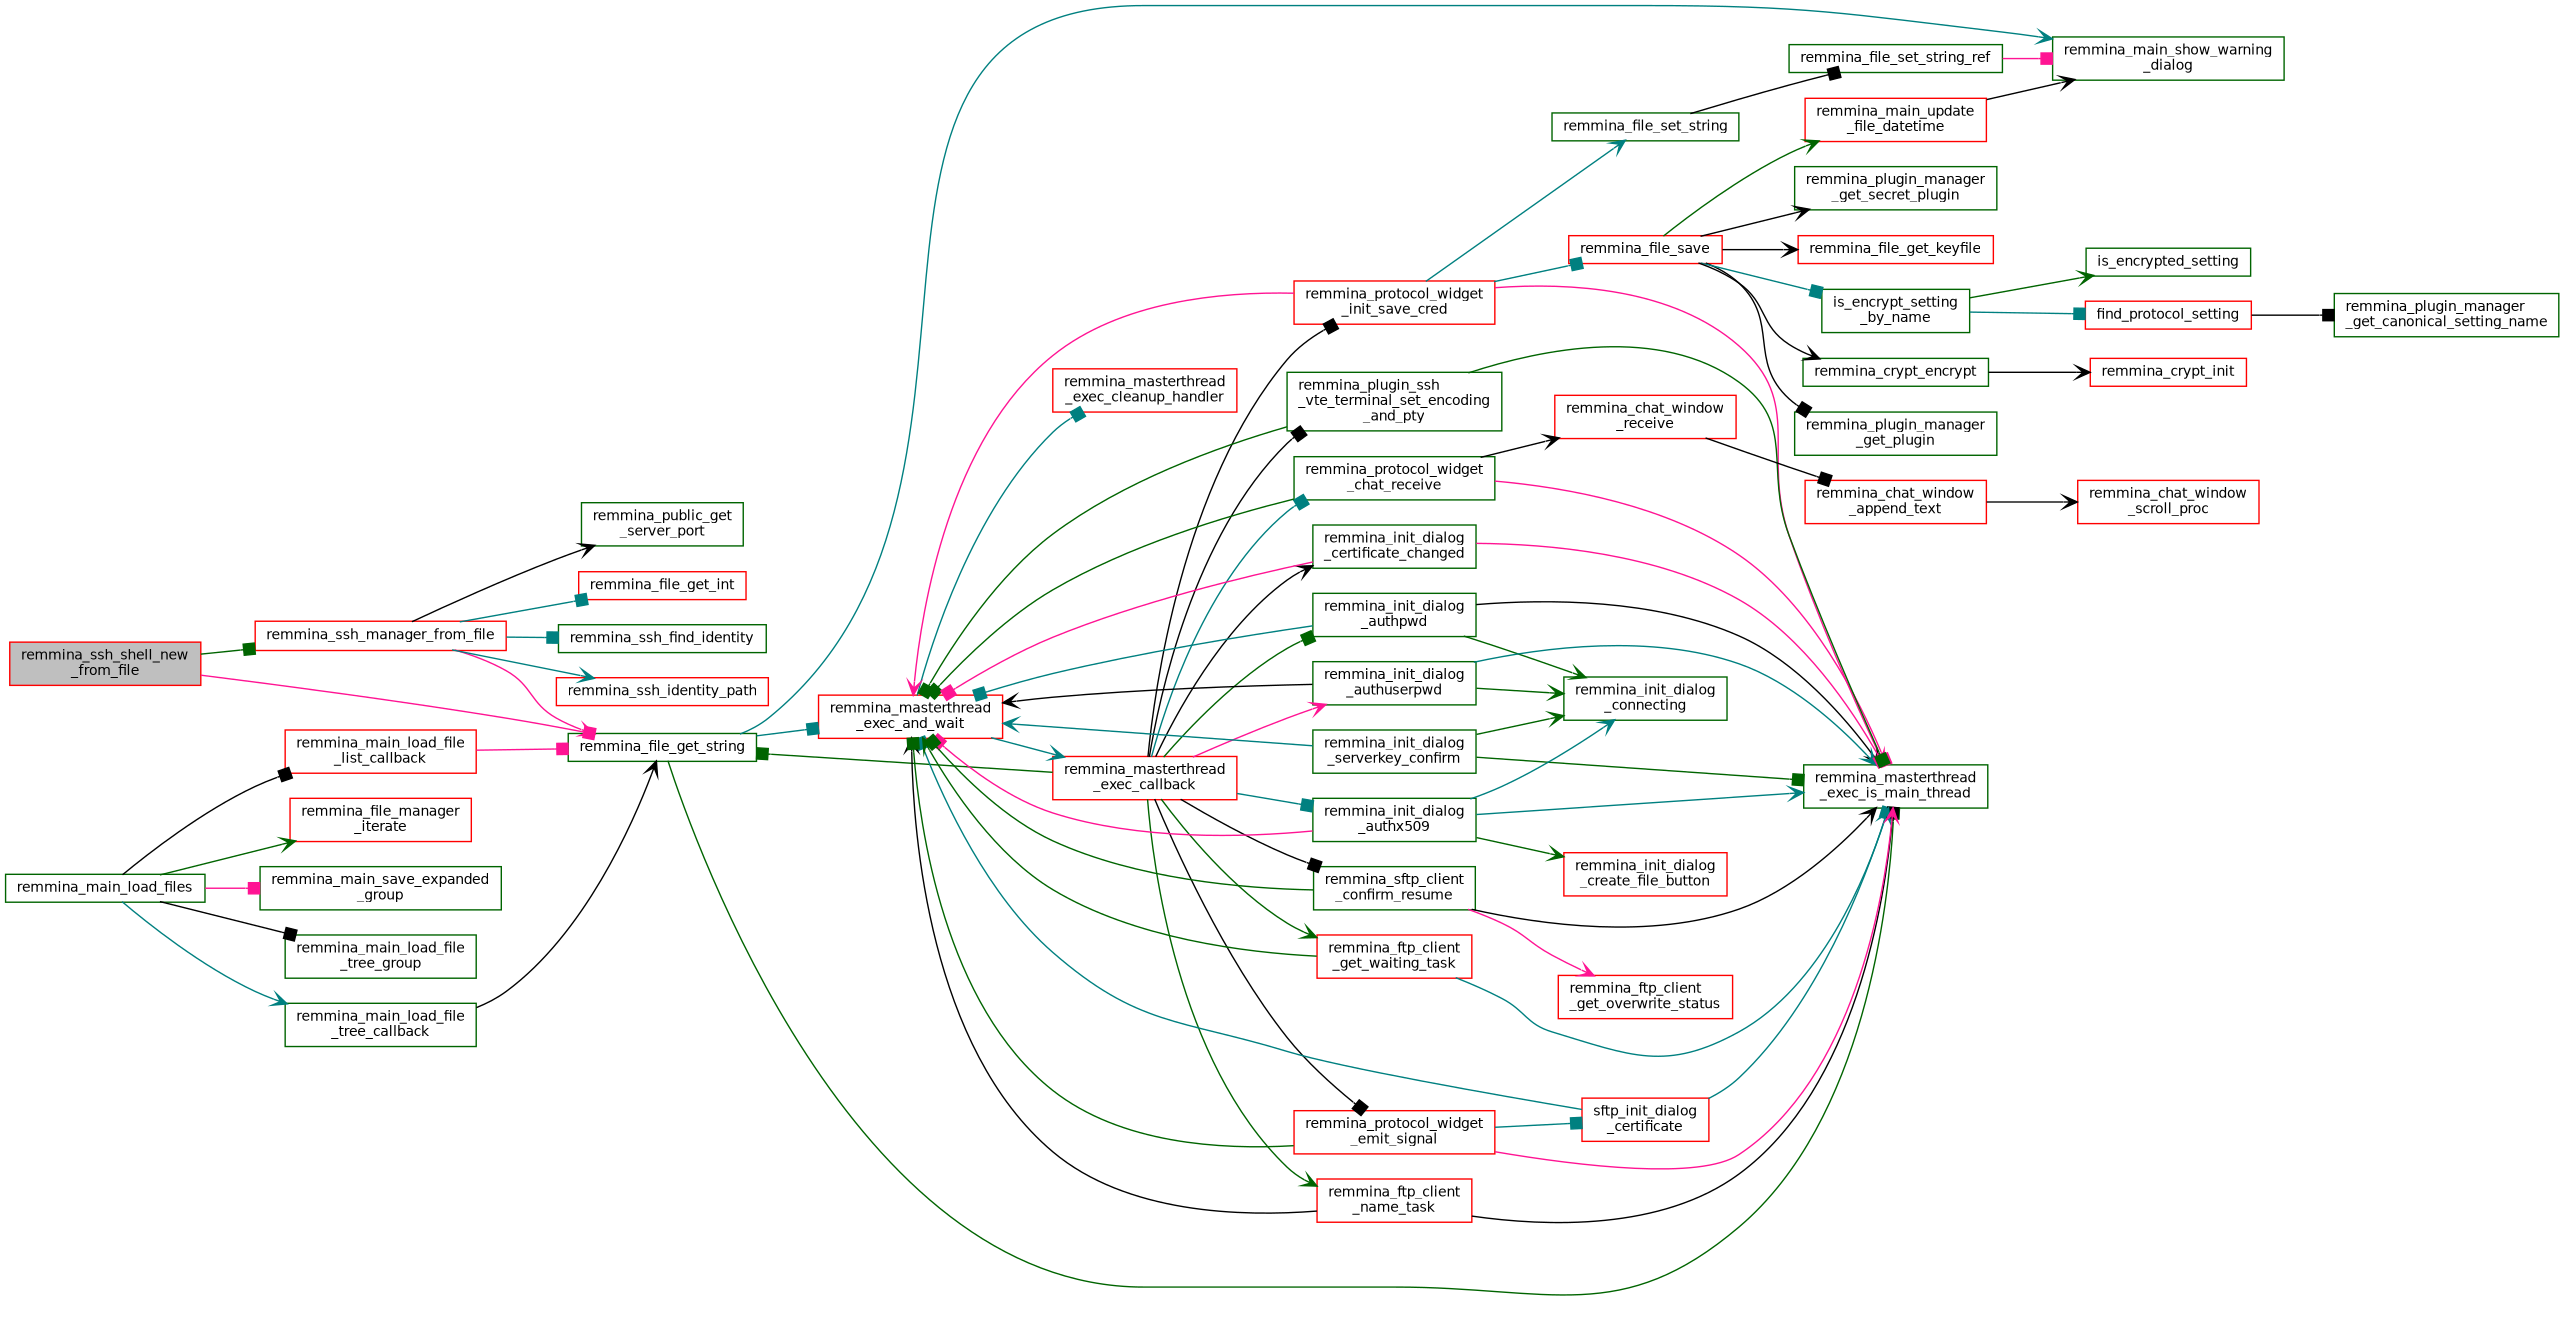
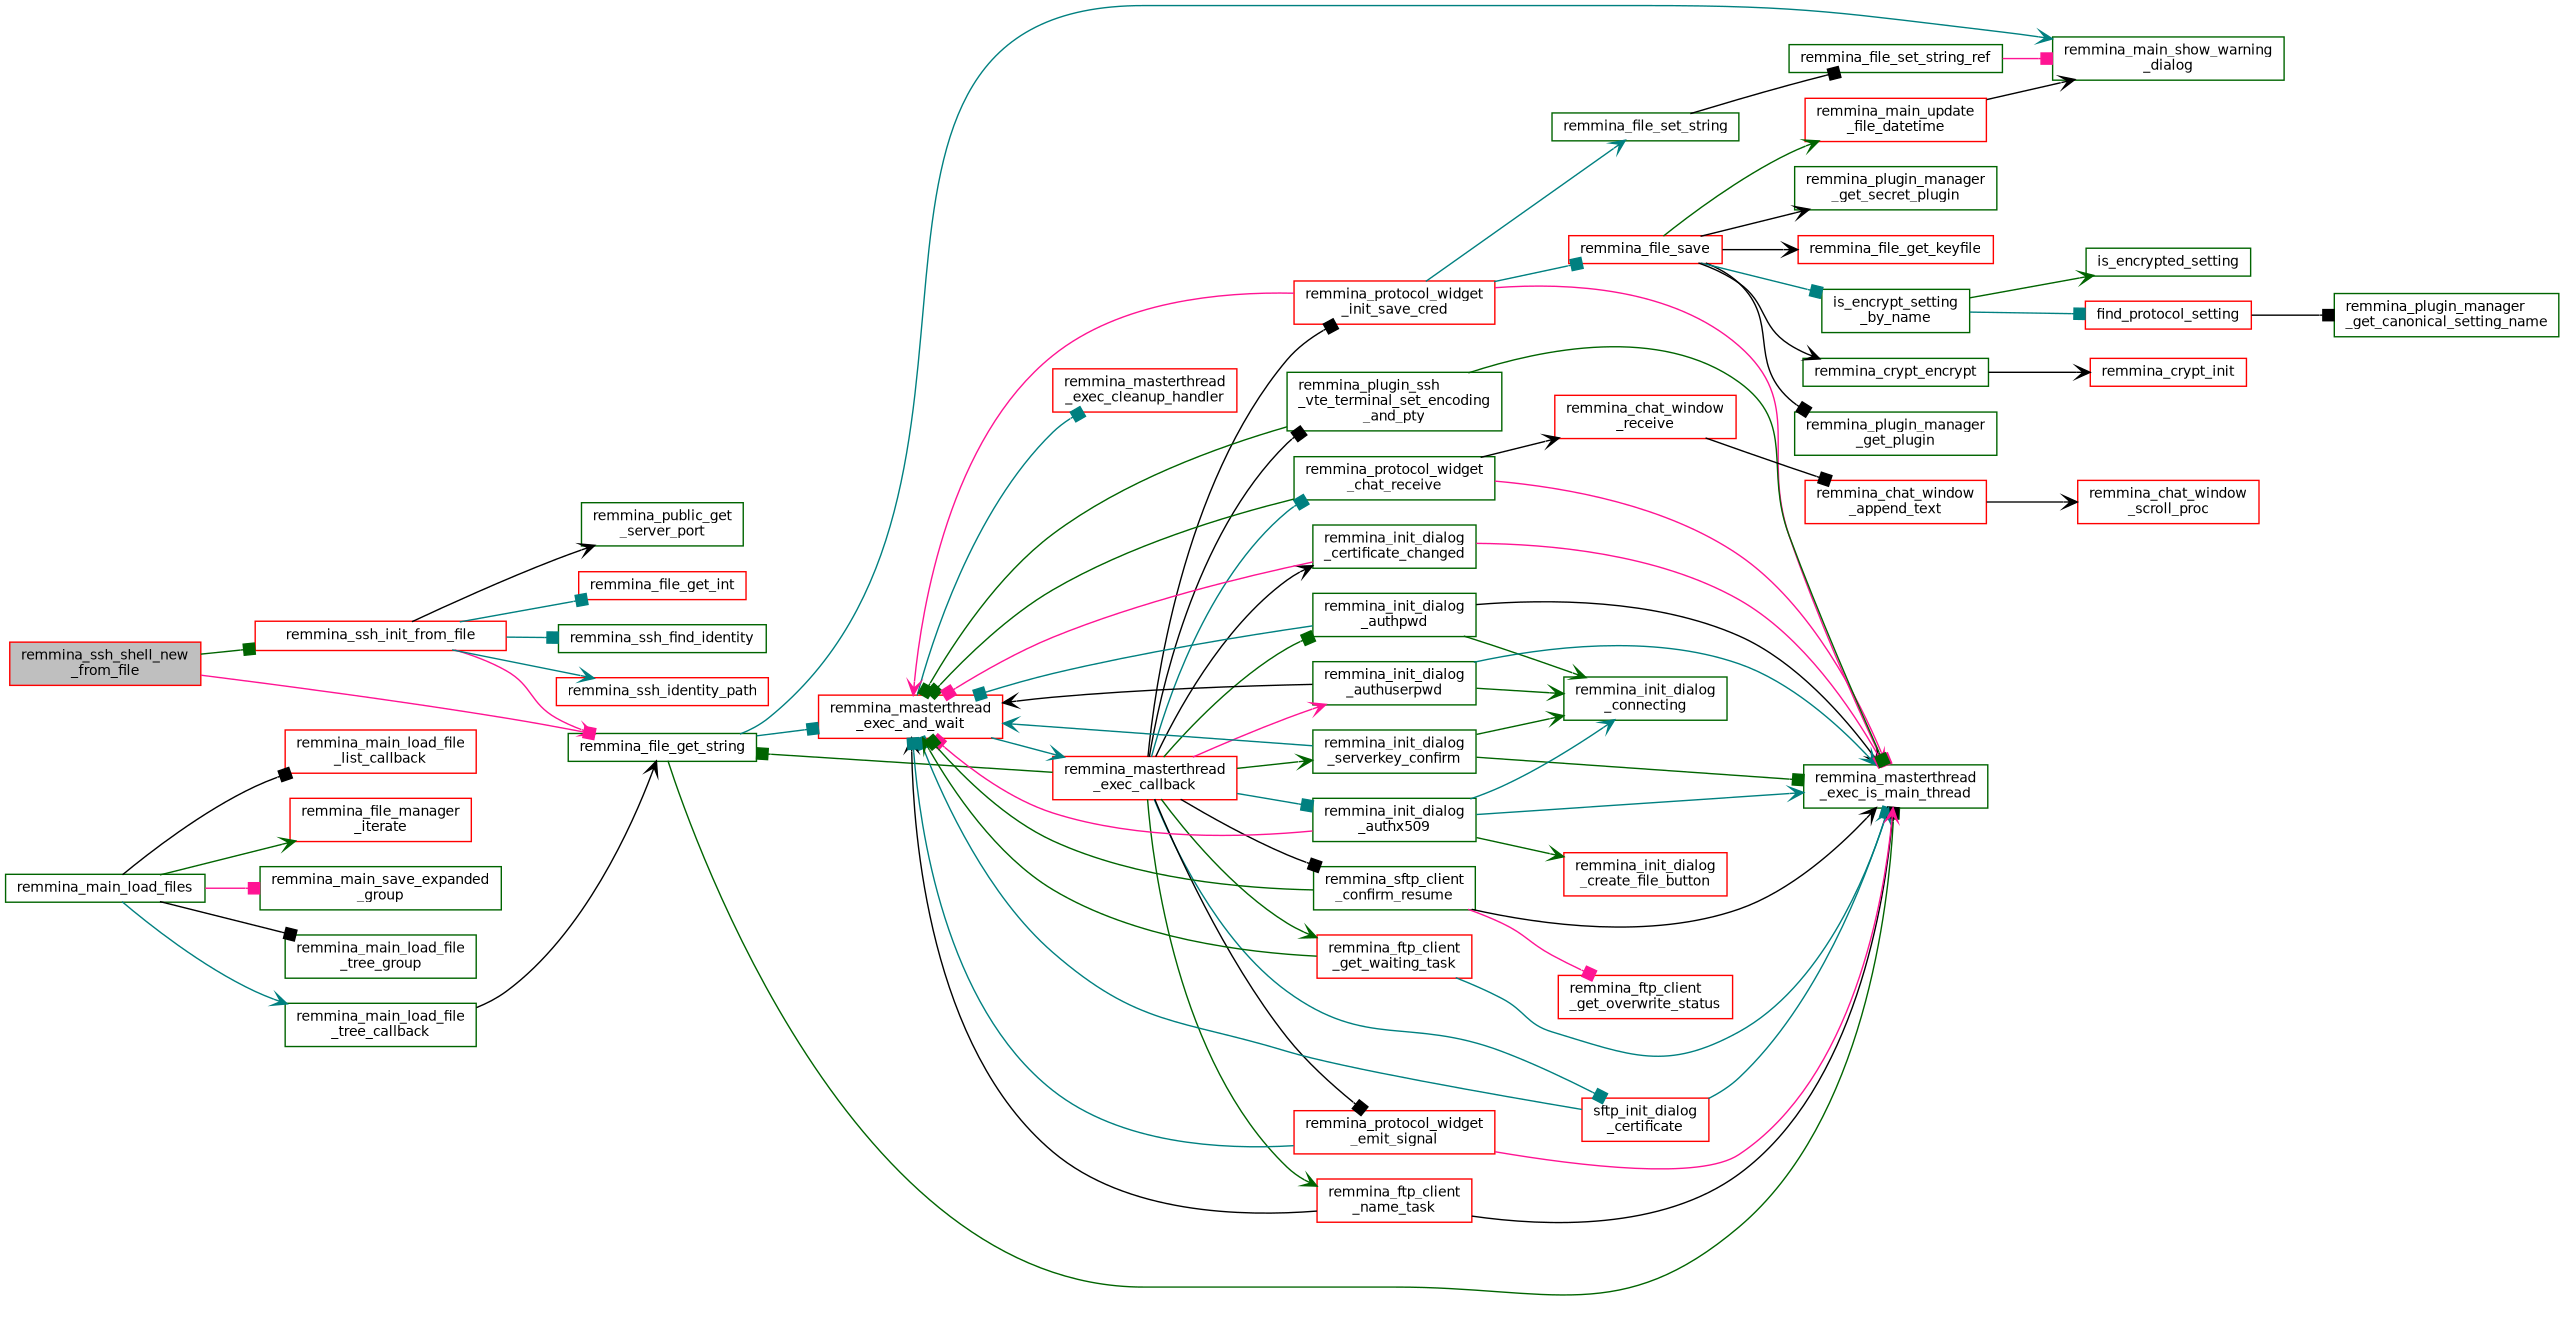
node "remmina_ssh_manager_from_file": label "remmina_ssh_manager_from_file" -> "remmina_ssh_init_from_file"
edge "remmina_main_load_file _list_callback" -> "remmina_file_get_string": removed
edge "remmina_masterthread _exec_callback" -> "remmina_init_dialog _serverkey_confirm": added
edge "remmina_sftp_client _confirm_resume" -> "remmina_ftp_client _get_overwrite_status": arrowhead vee -> box
edge "remmina_protocol_widget _emit_signal" -> "remmina_masterthread _exec_and_wait": color darkgreen -> teal
edge "remmina_protocol_widget _emit_signal" -> "sftp_init_dialog _certificate": now "remmina_masterthread _exec_callback" -> "sftp_init_dialog _certificate"
